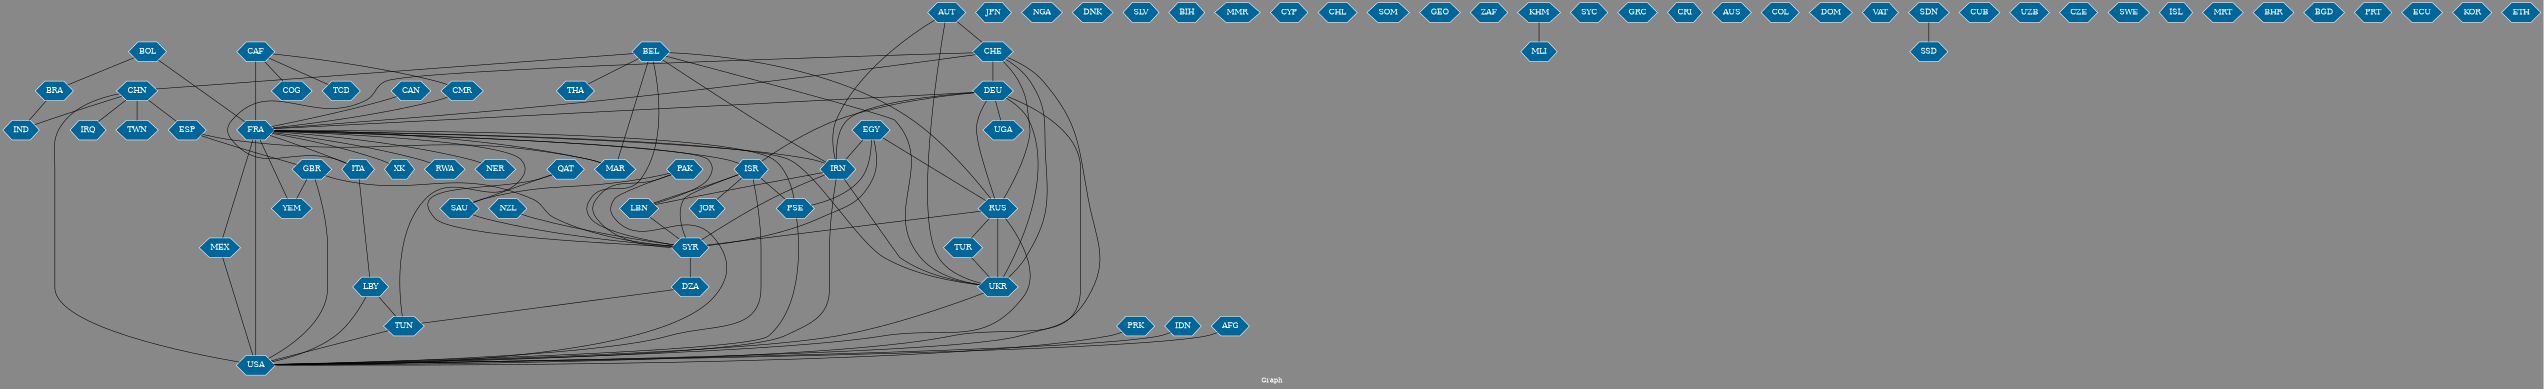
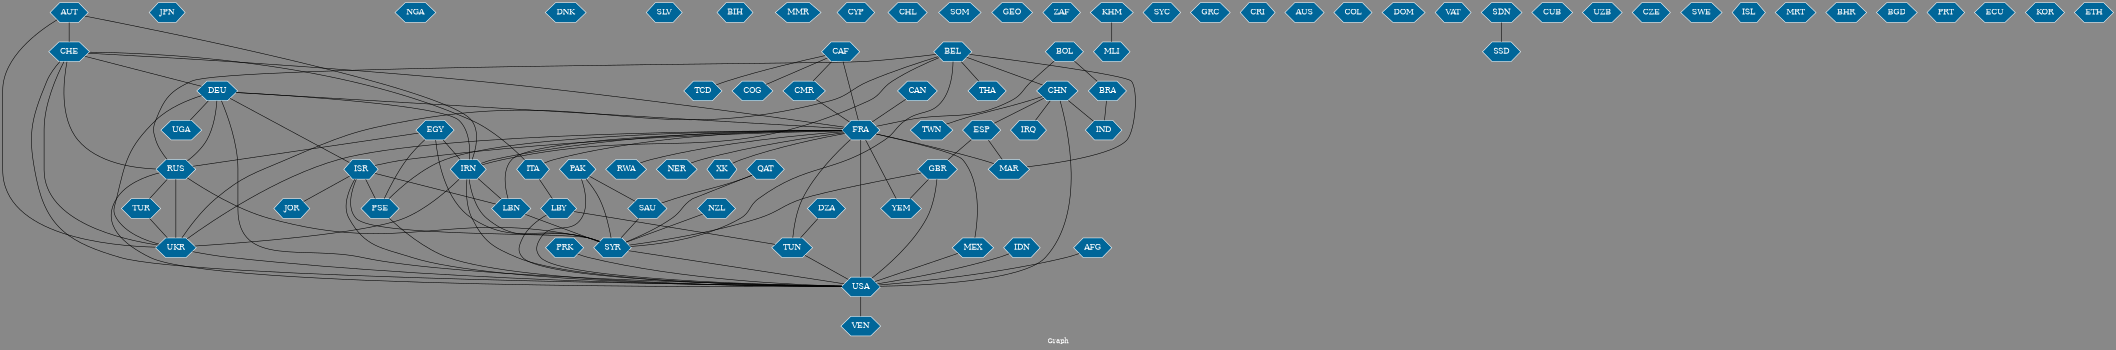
edge "SYR" -- "DZA": now "SYR" -- "USA"
node "VEN": added
